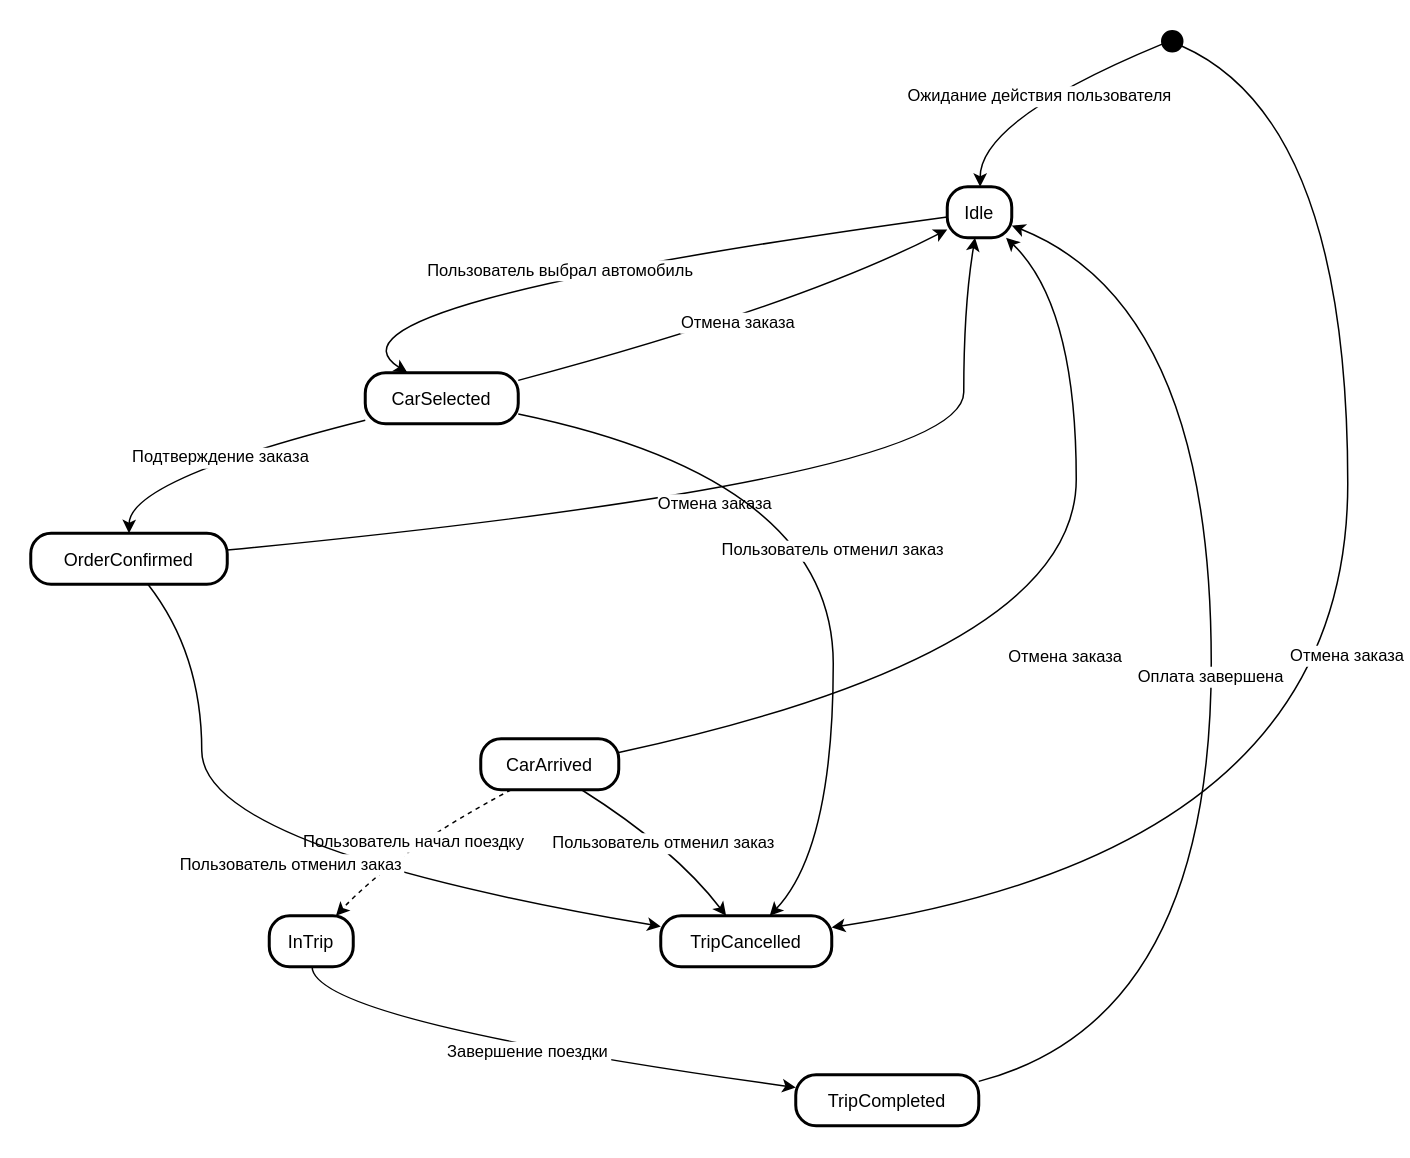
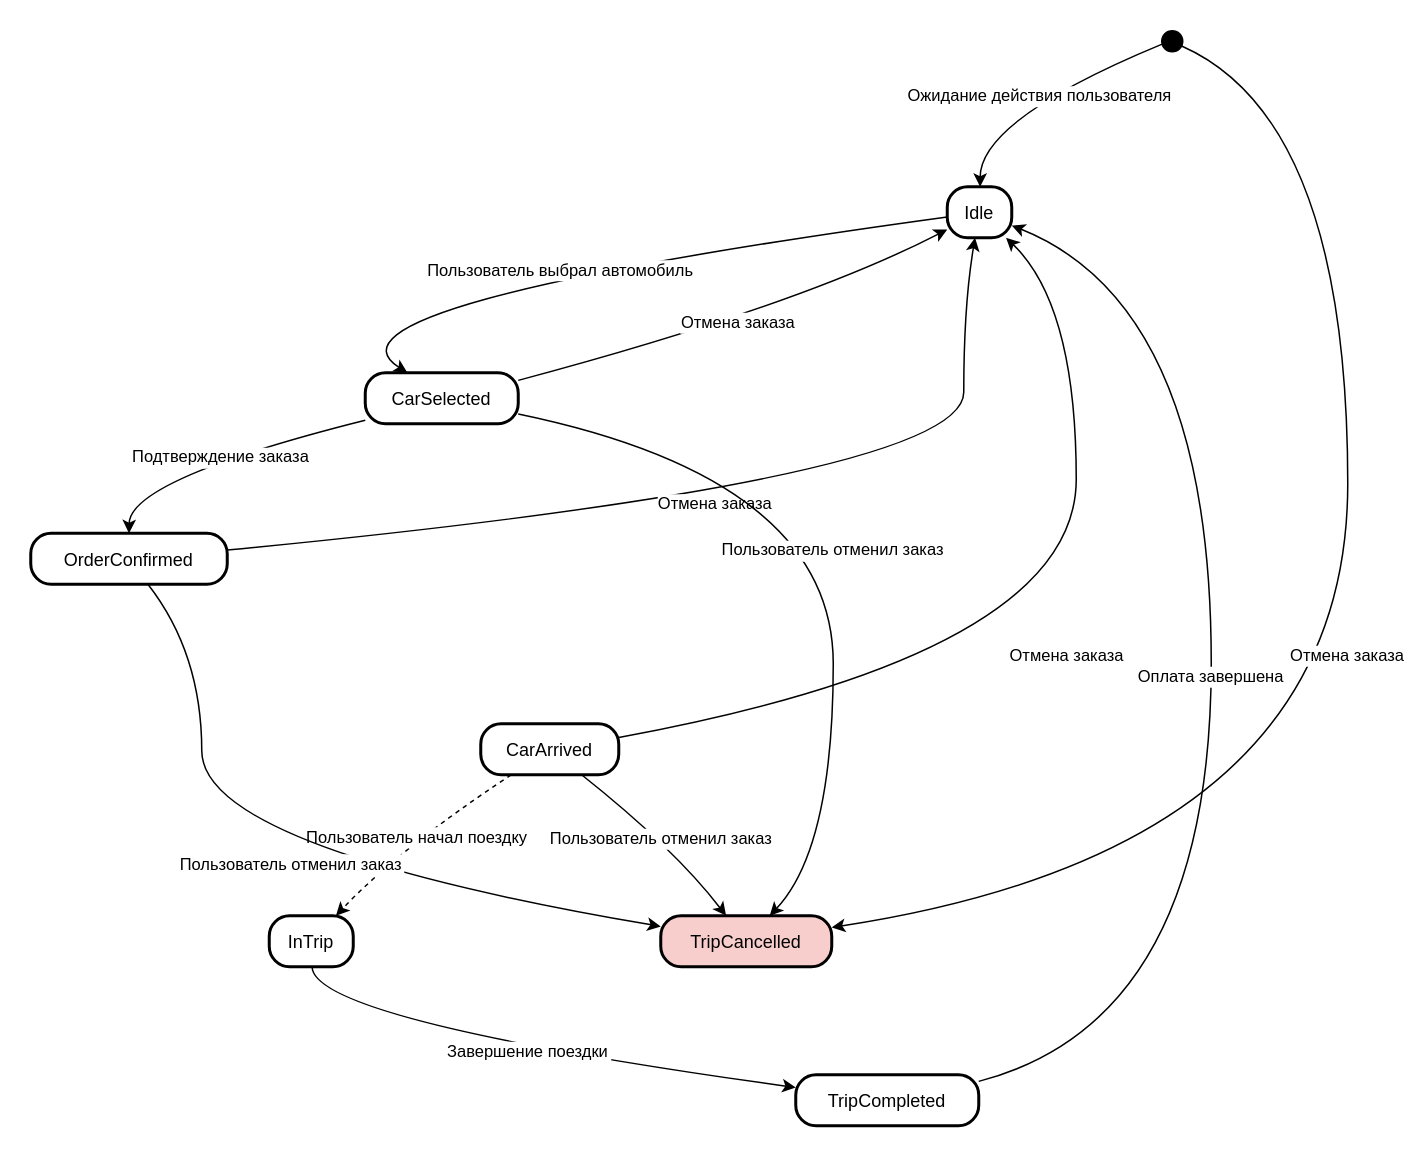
node "CarArrived": moved (550, 764) -> (550, 749)
node "TripCancelled": fillcolor #ffffff -> #f8cecc
